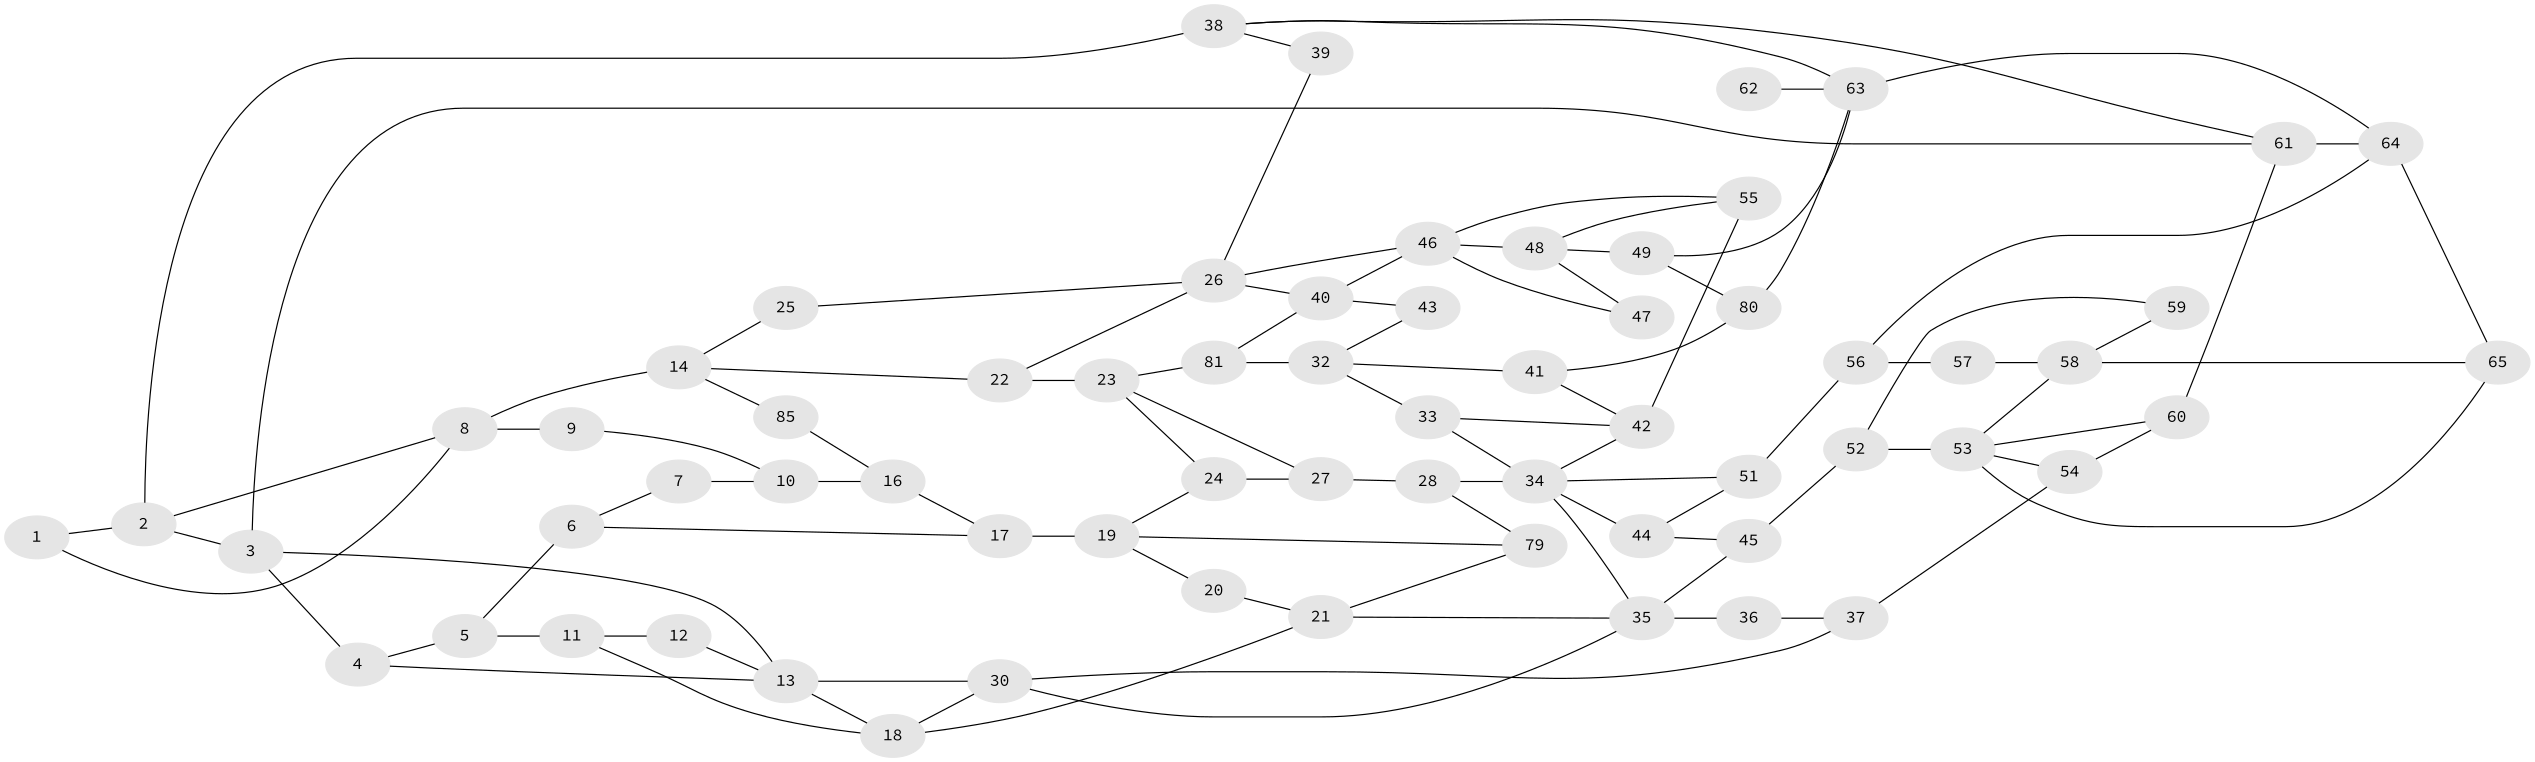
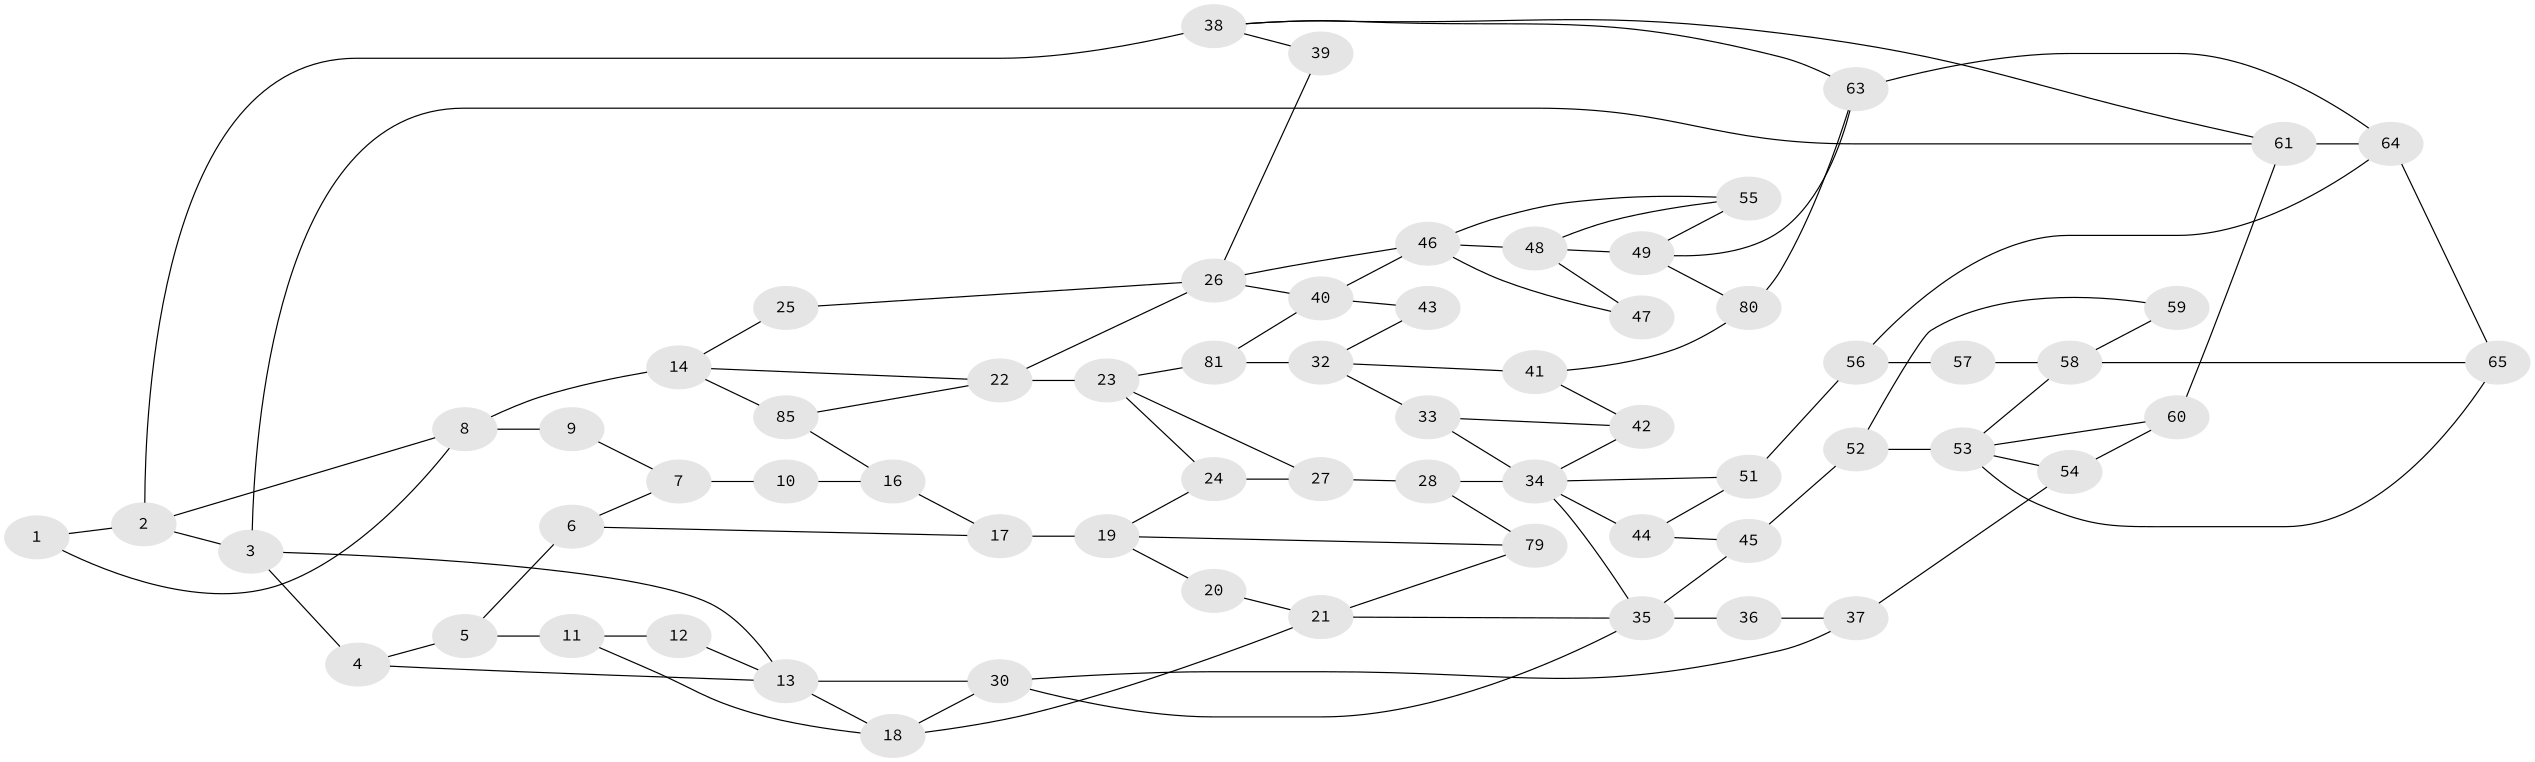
node "62": removed
edge "55" -- "42": now "55" -- "49"
edge "22" -- "85": added
edge "9" -- "10": now "9" -- "7"
